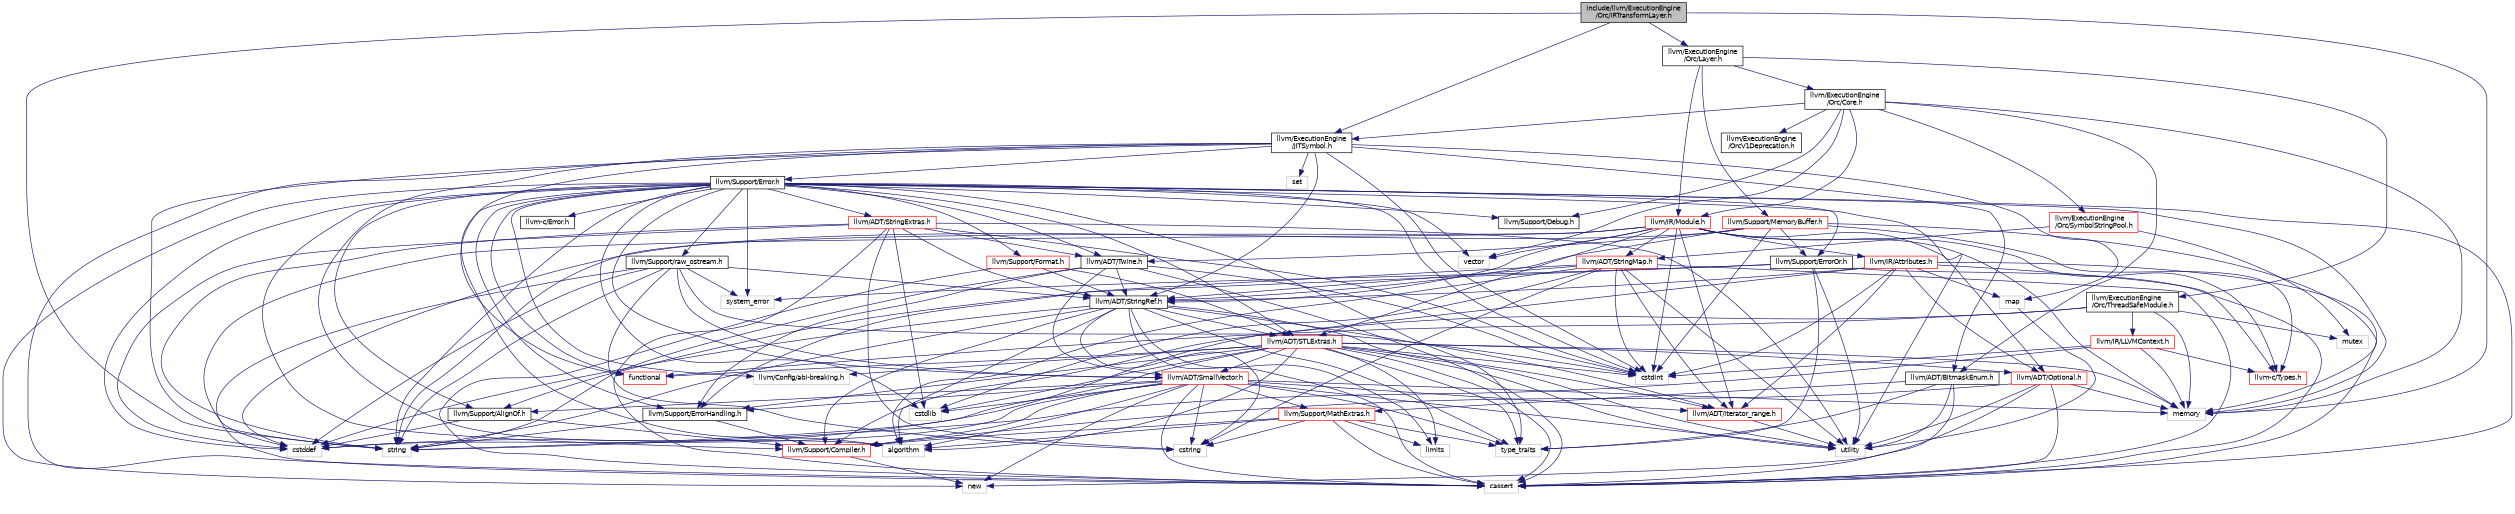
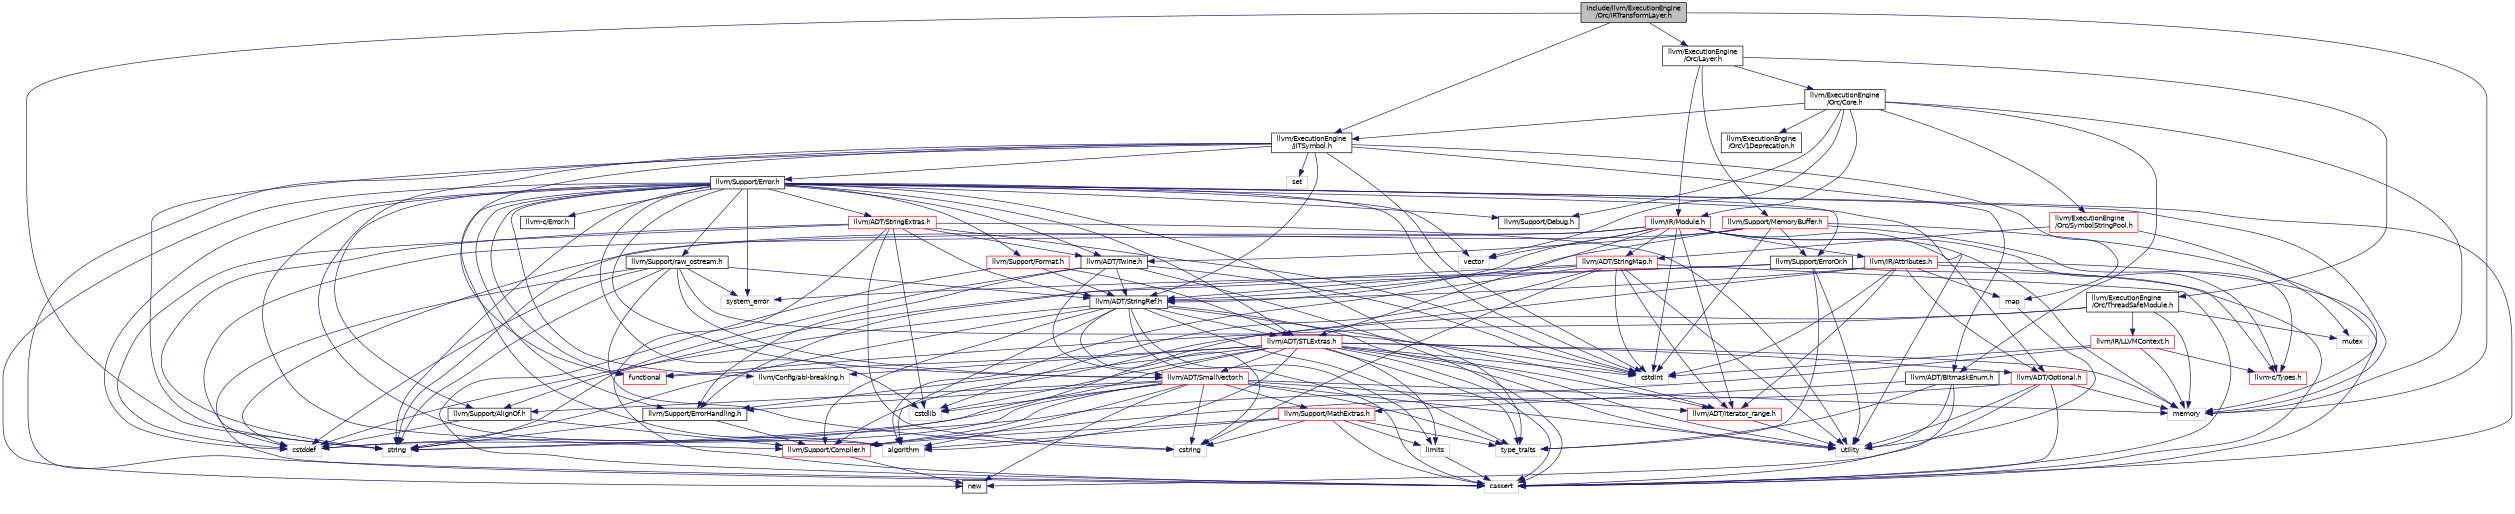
edge "llvm/ADT/SmallVector.h" -> "cassert": now "limits" -> "cassert"
node "new": color grey75 -> black
